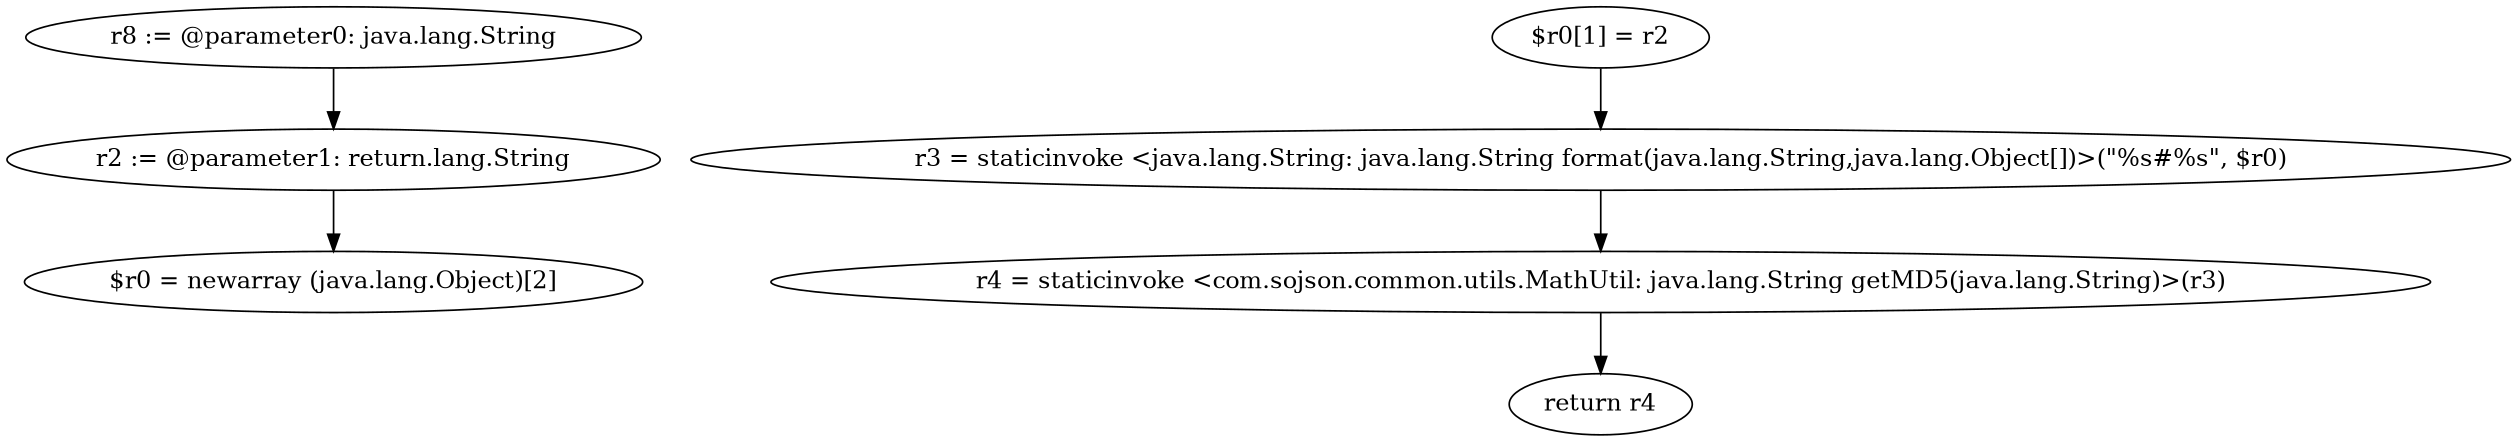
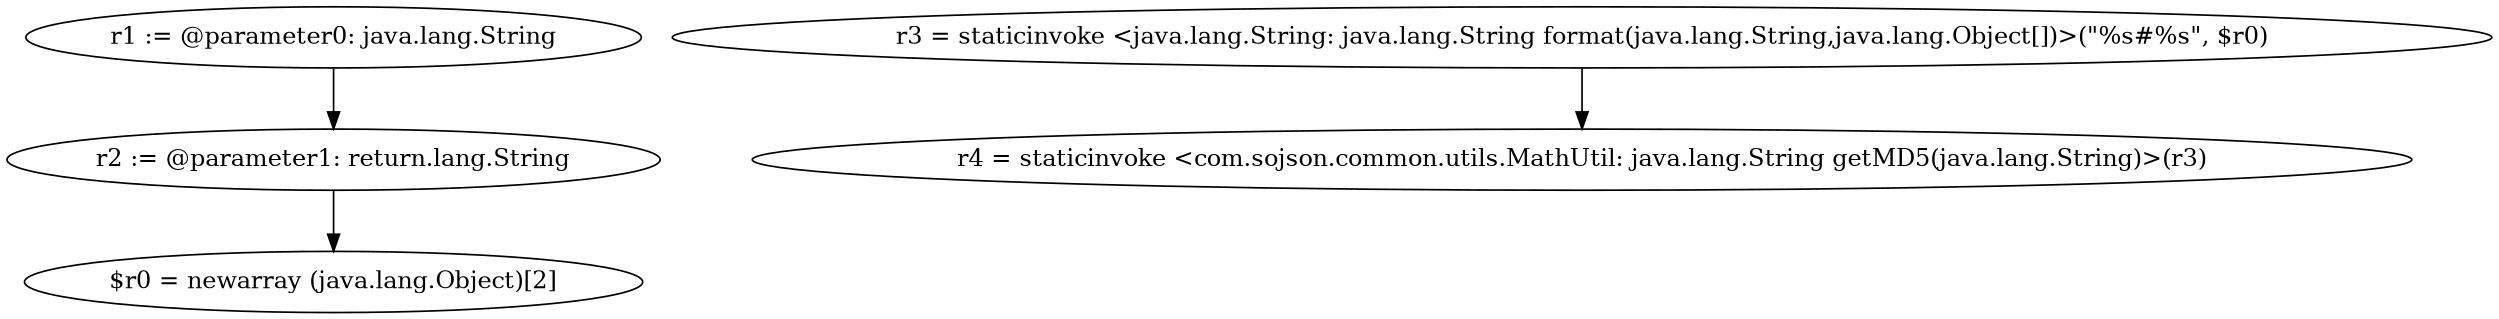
node "r8 := @parameter0: java.lang.String": label "r8 := @parameter0: java.lang.String" -> "r1 := @parameter0: java.lang.String"
node "$r0[1] = r2": removed
node "return r4": removed
